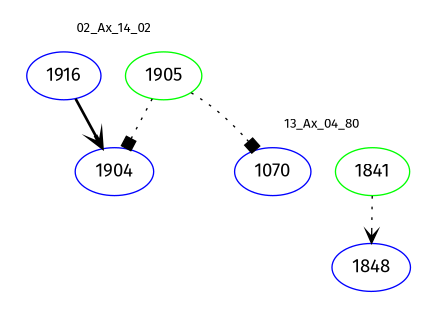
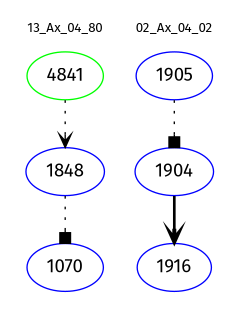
cluster "02_Ax_14_02": label "02_Ax_14_02" -> "02_Ax_04_02"
node "1905": color green -> blue
edge "1916" -> "1904": reversed
edge "1905" -> "1070": now "1848" -> "1070"
node "1841": label "1841" -> "4841"
